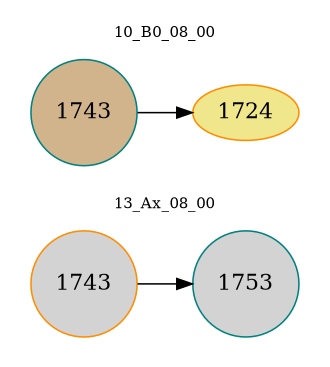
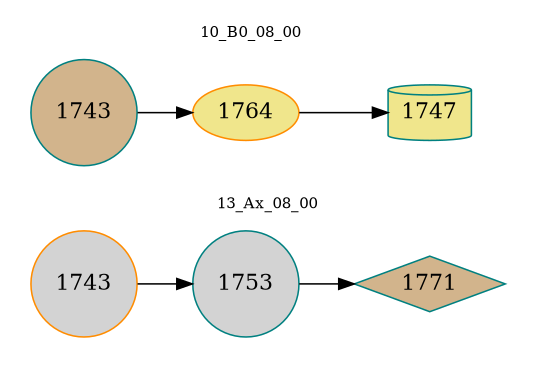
node "1724": label "1724" -> "1764"
node "1747": added
node "1771": added
